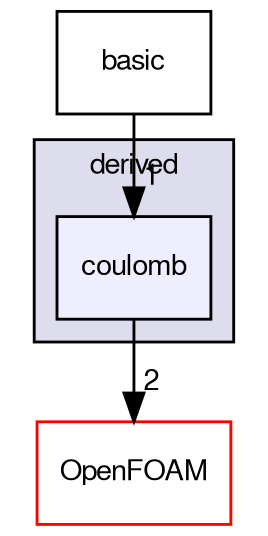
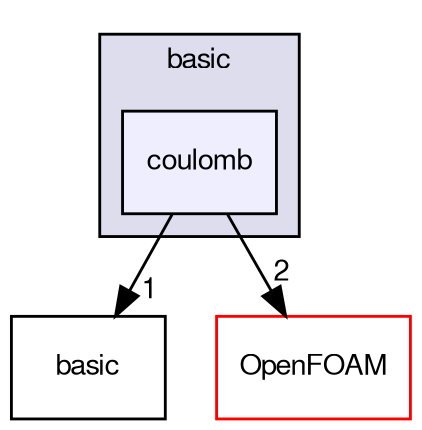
edge "basic" -> "coulomb": reversed
cluster "derived": label "derived" -> "basic"
